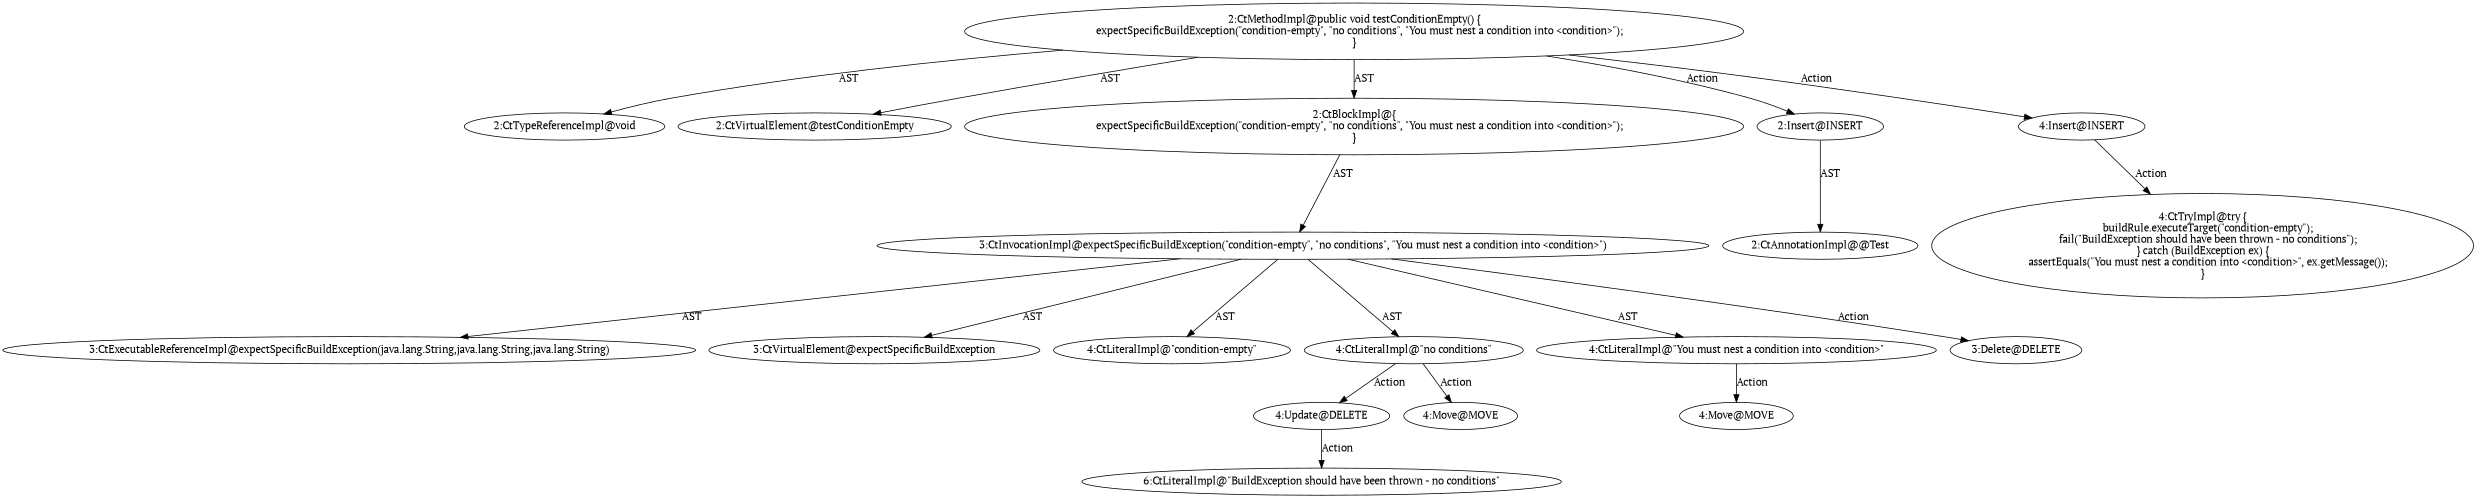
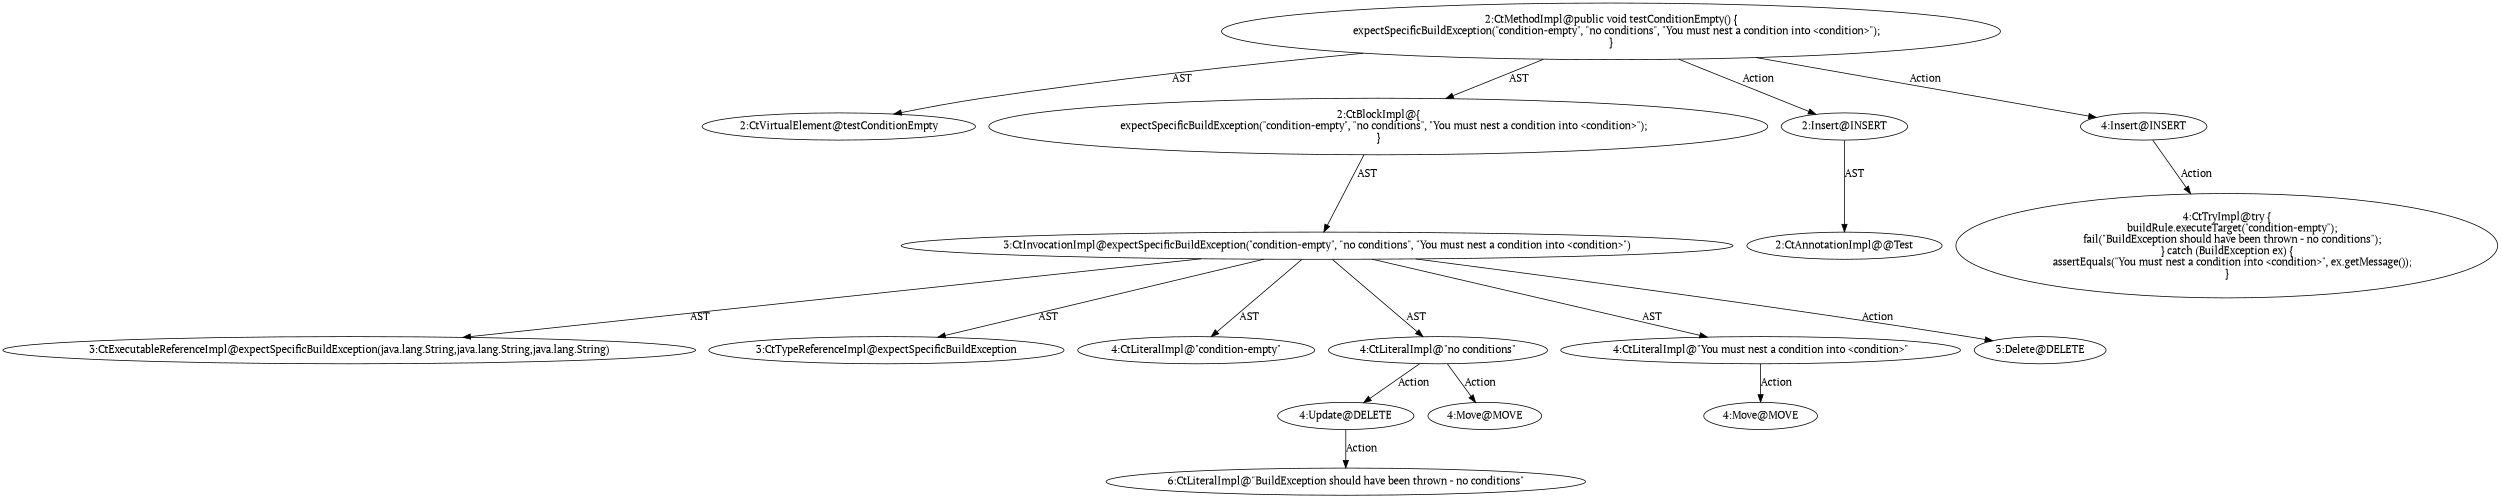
node "2:CtTypeReferenceImpl@void": removed
node "3:CtVirtualElement@expectSpecificBuildException": label "3:CtVirtualElement@expectSpecificBuildException" -> "3:CtTypeReferenceImpl@expectSpecificBuildException"
